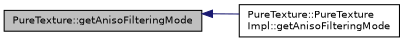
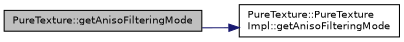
edge "PureTexture::PureTexture Impl::getAnisoFilteringMode" -> "PureTexture::getAnisoFilteringMode": reversed
